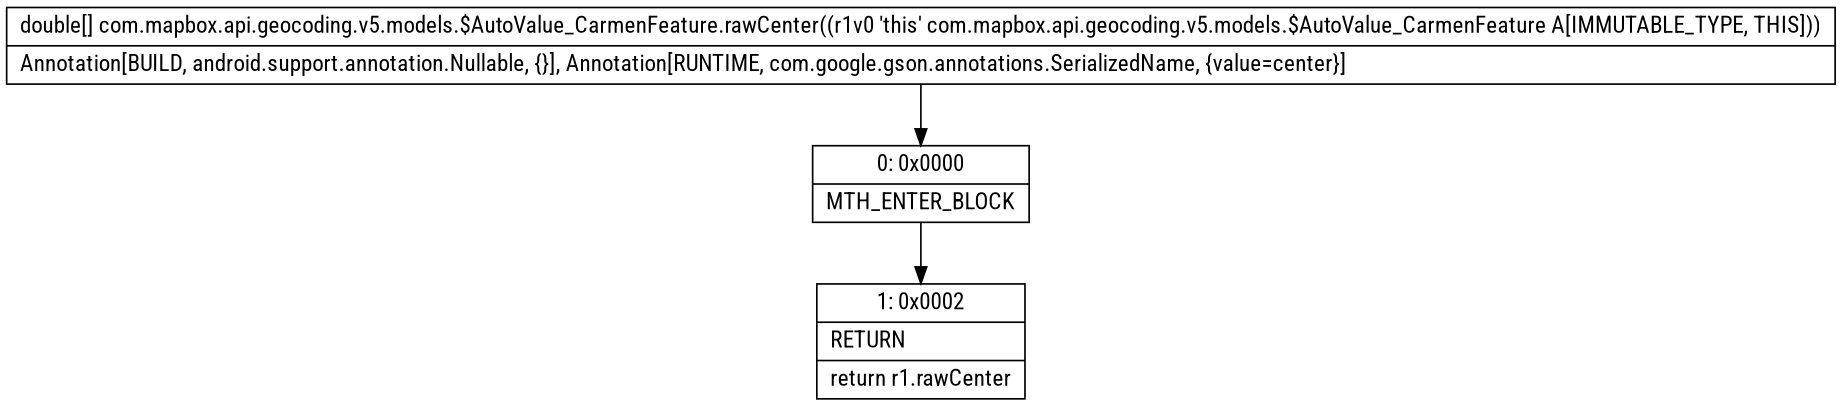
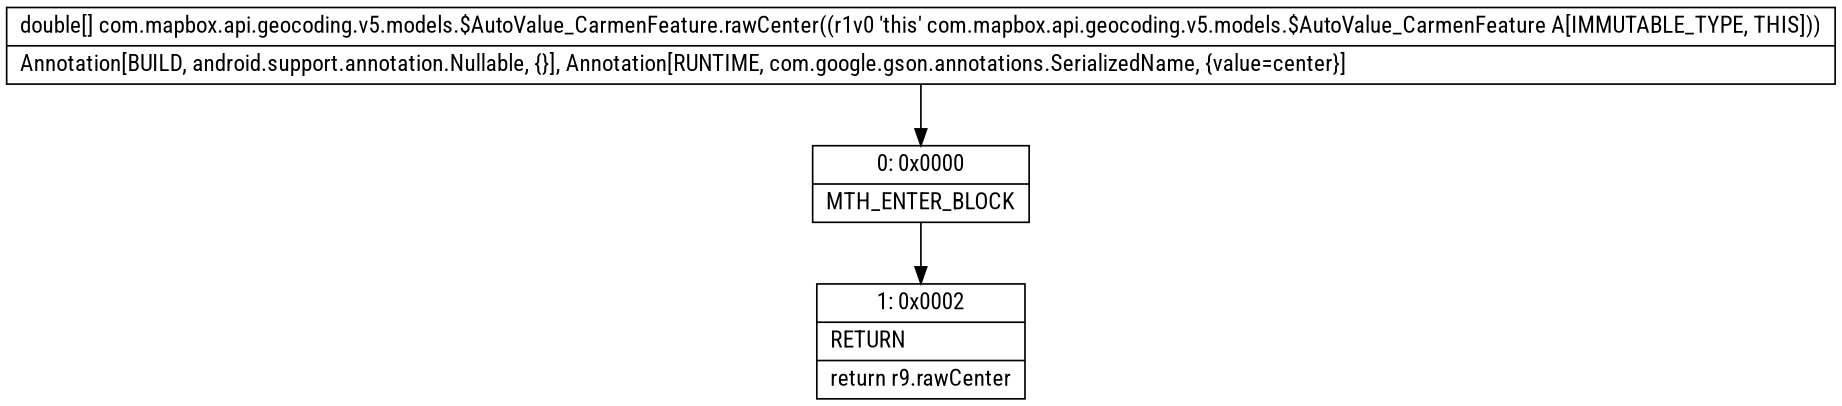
node "1: 0x0002": text "return r1.rawCenter" -> "return r9.rawCenter"
